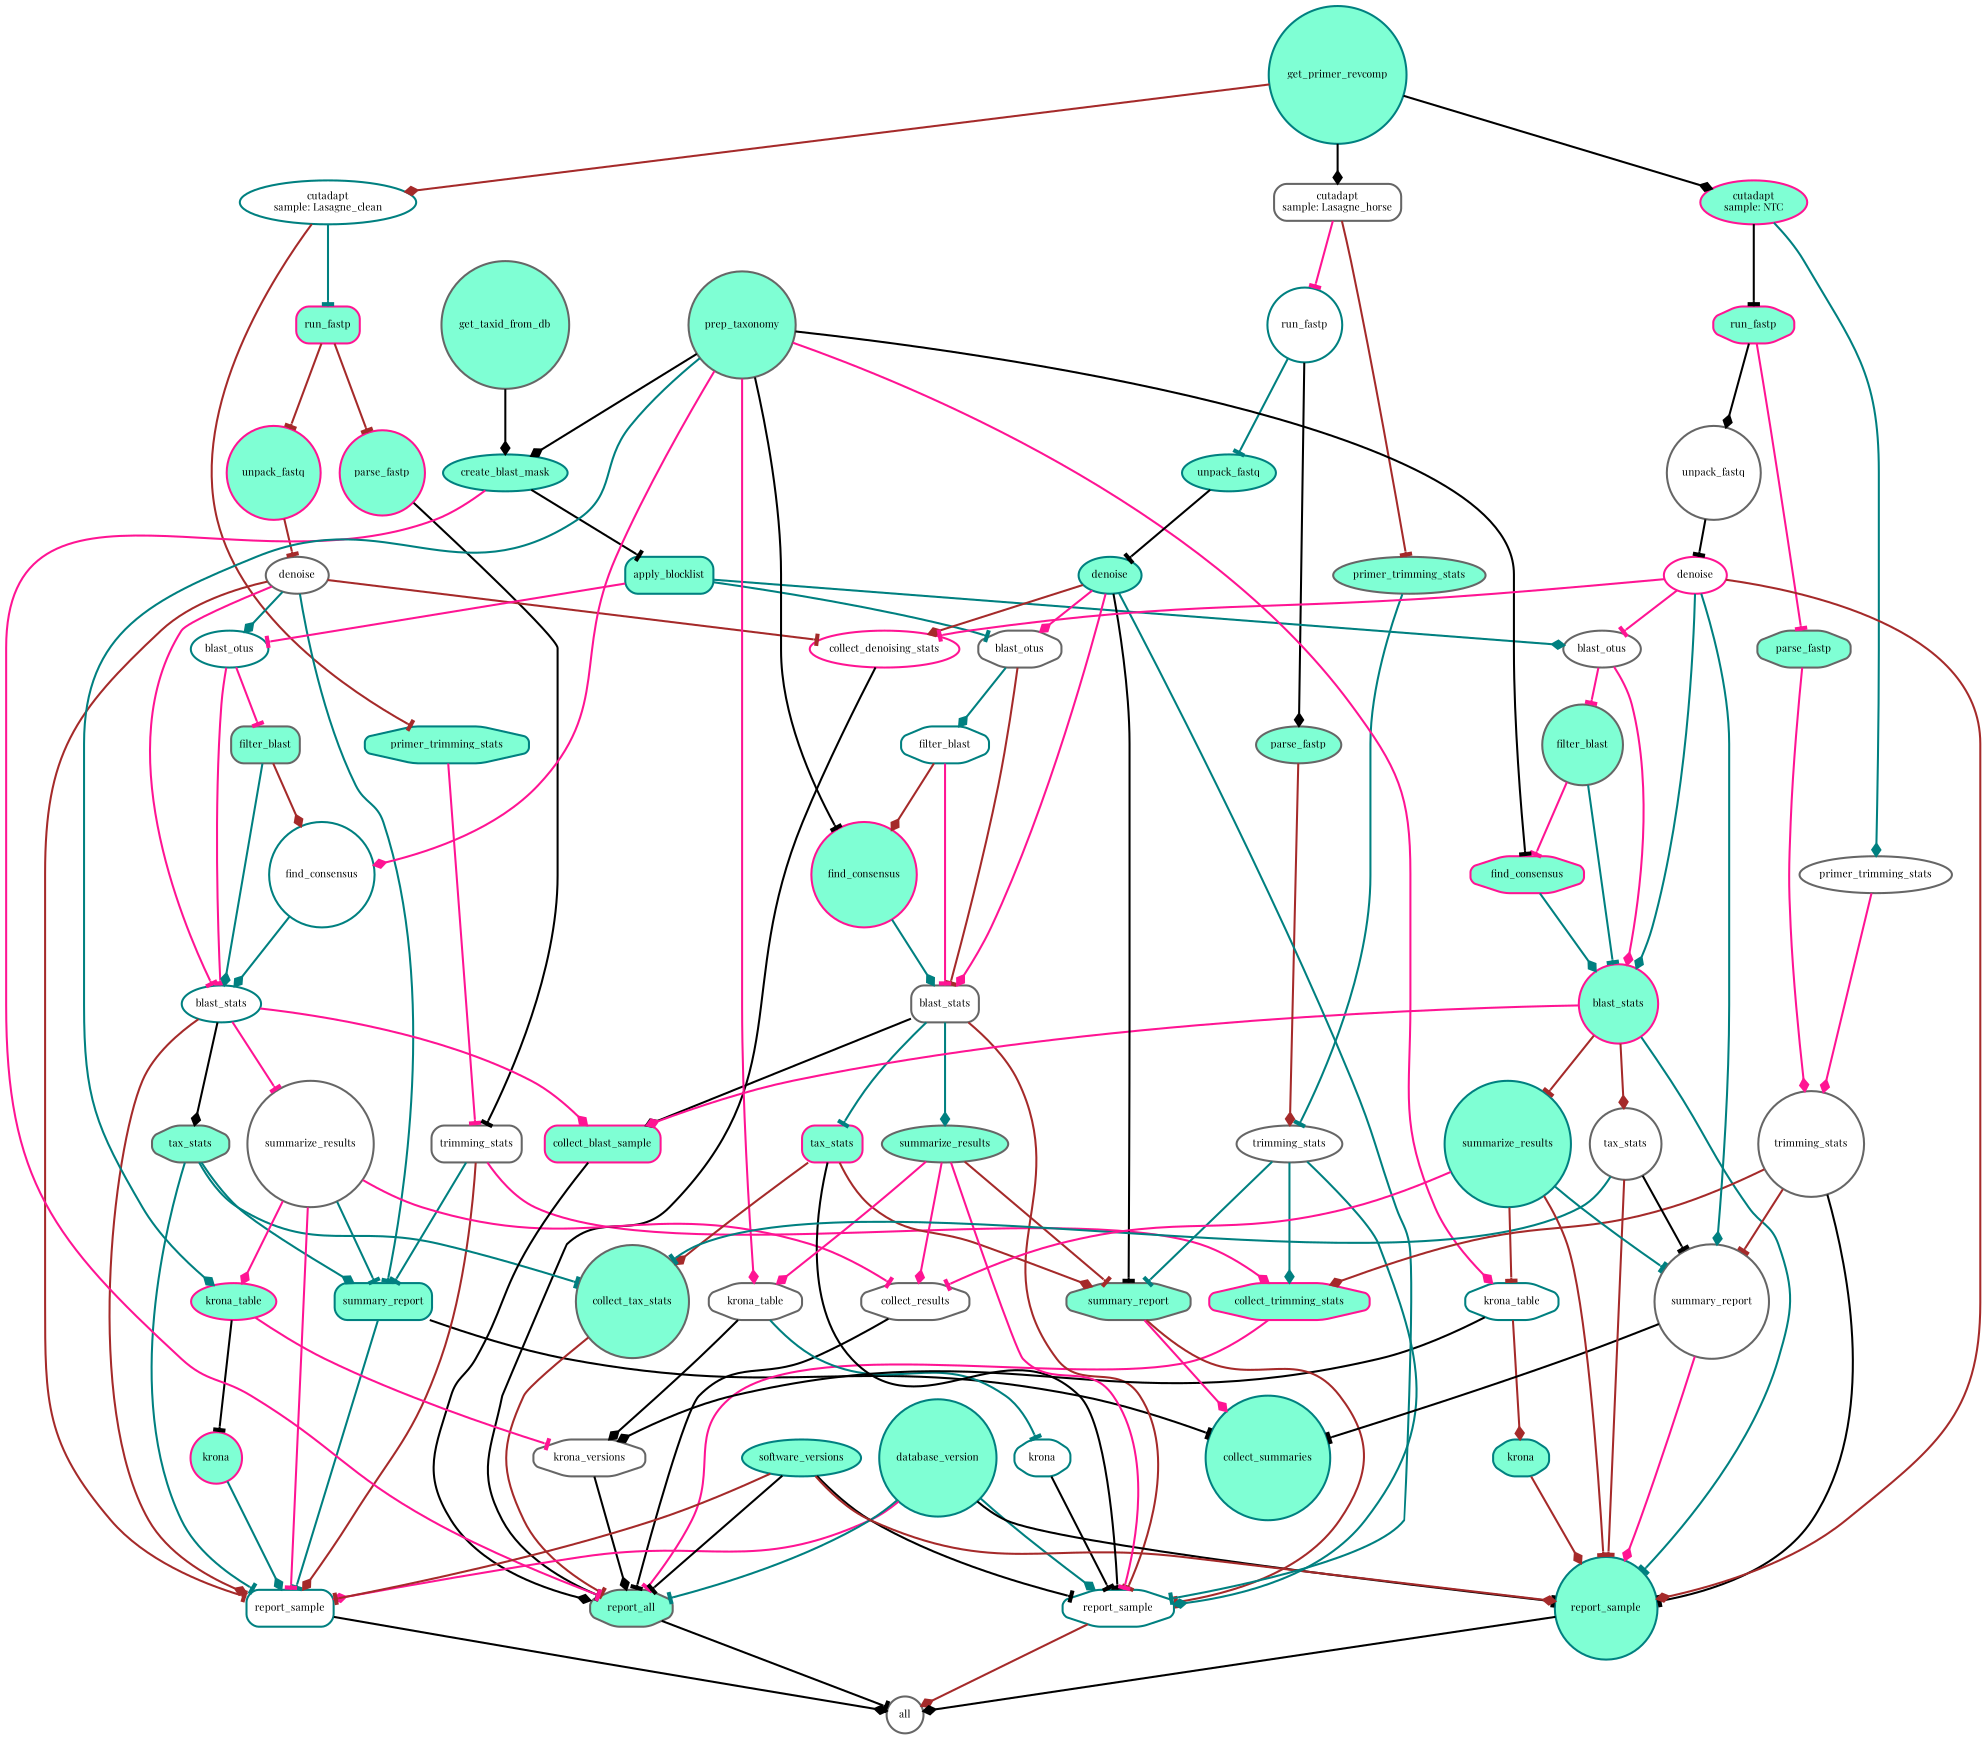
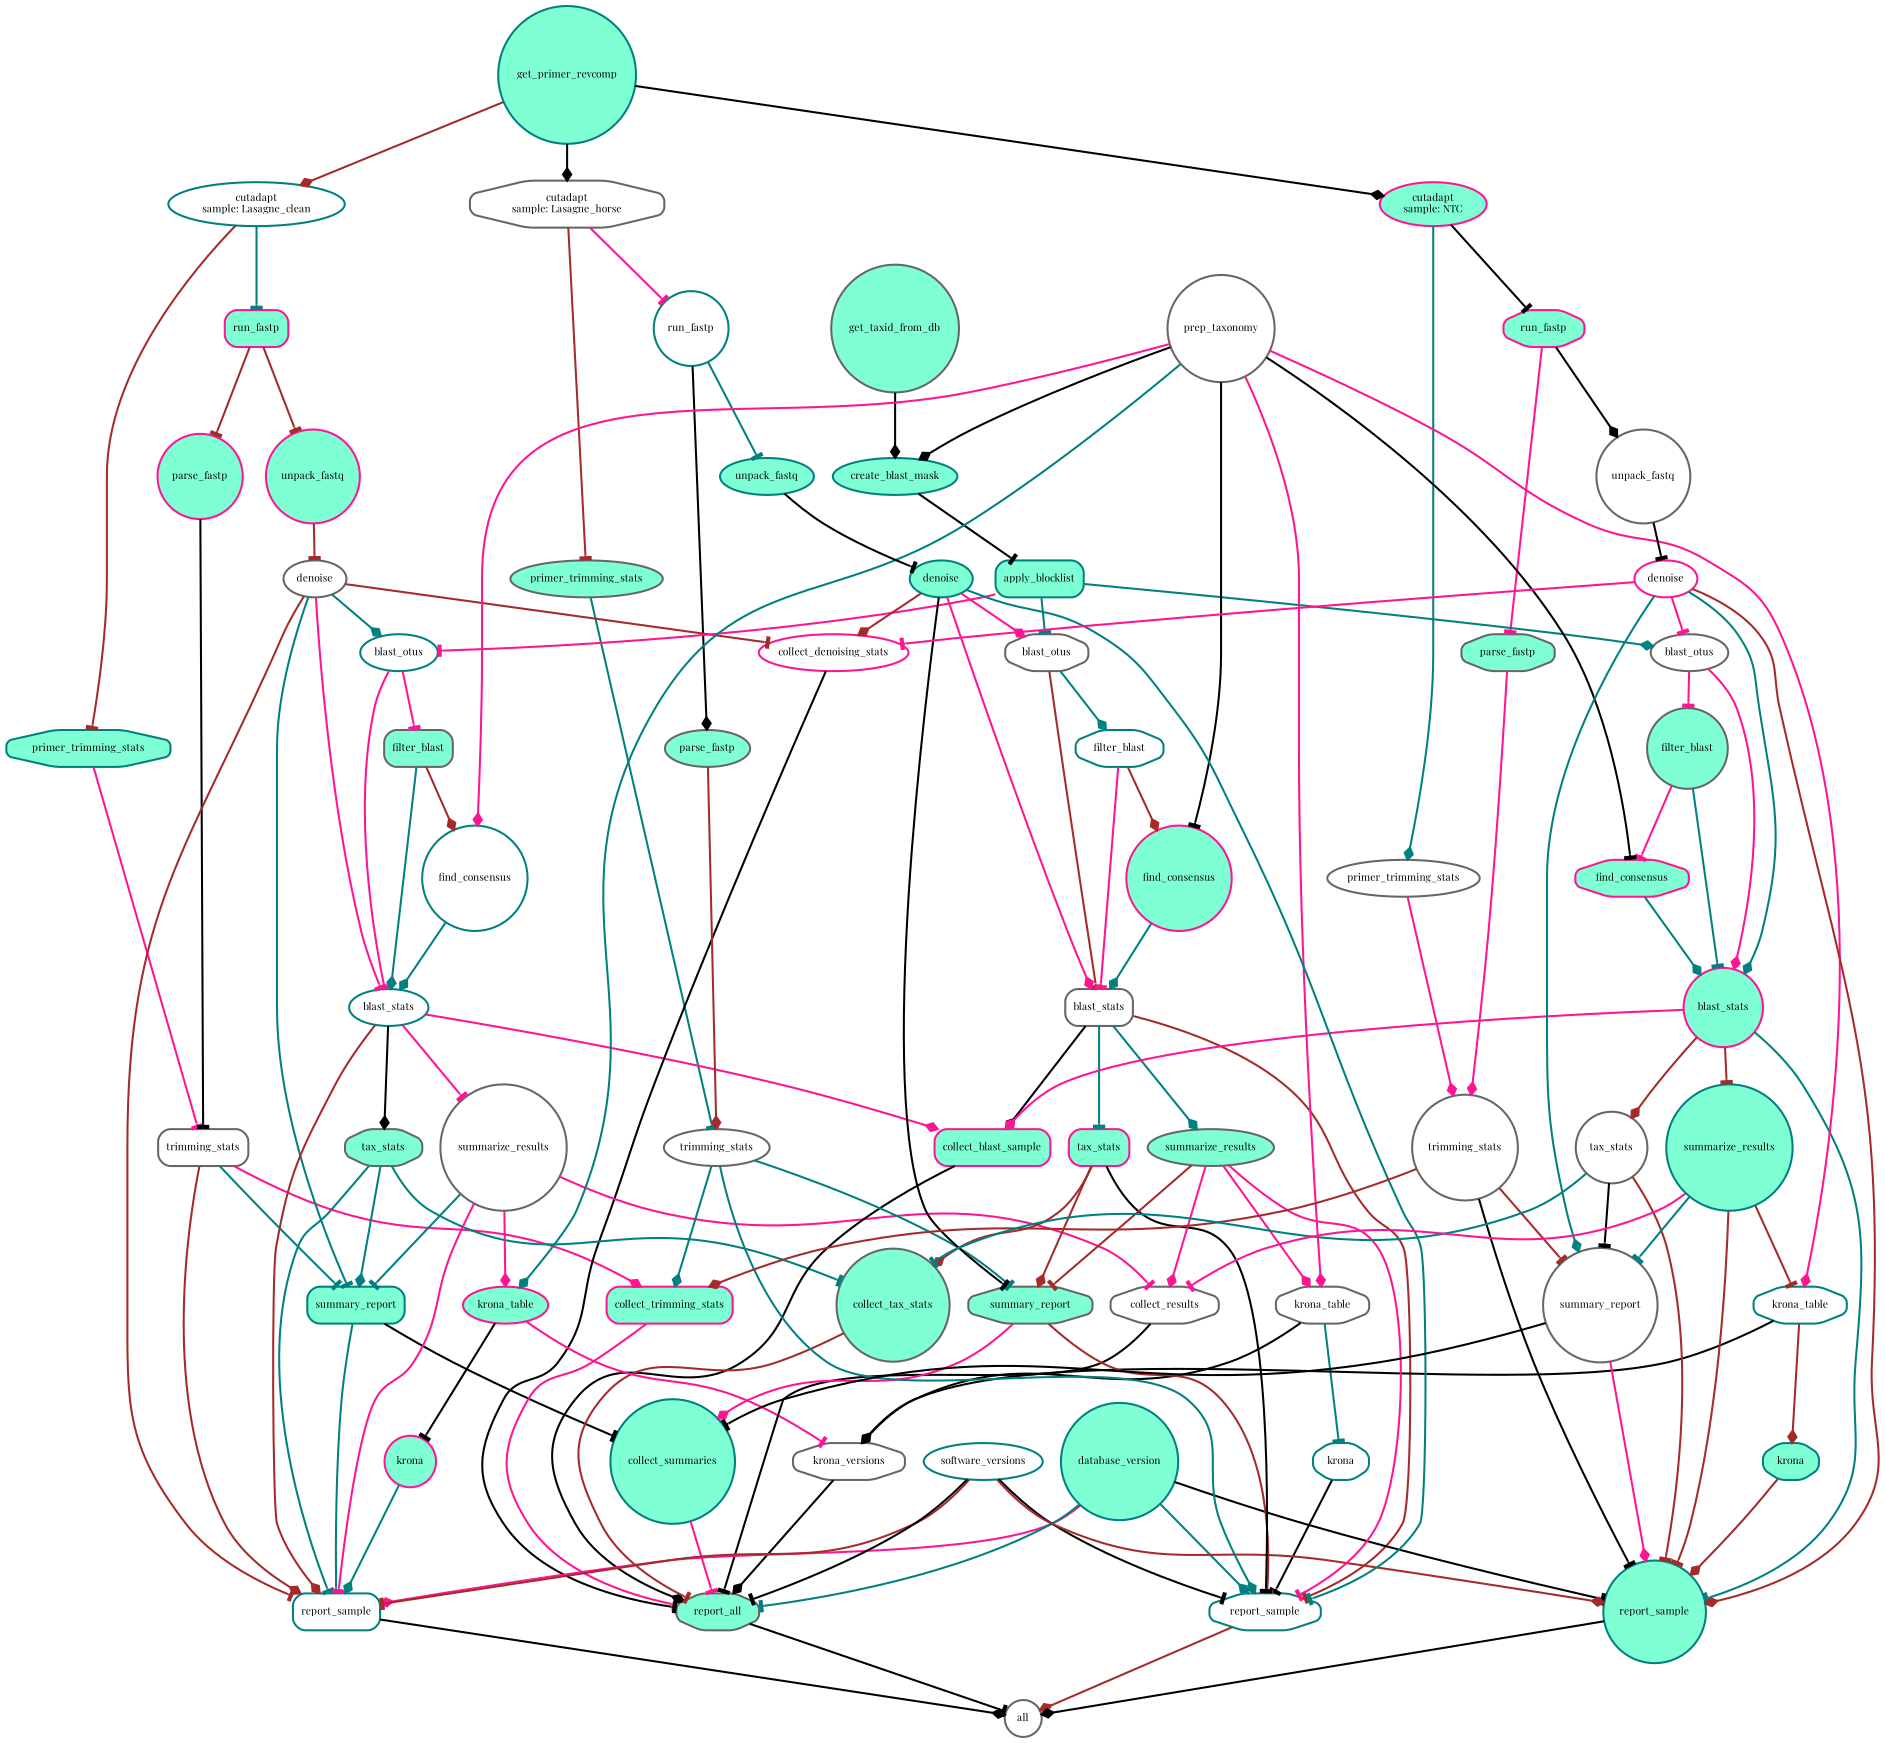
node "cutadapt sample: Lasagne_horse": shape box -> octagon
node "prep_taxonomy": fillcolor aquamarine -> white
edge "create_blast_mask" -> "report_all": now "collect_summaries" -> "report_all"
node "collect_trimming_stats": shape octagon -> box
node "software_versions": fillcolor aquamarine -> white
